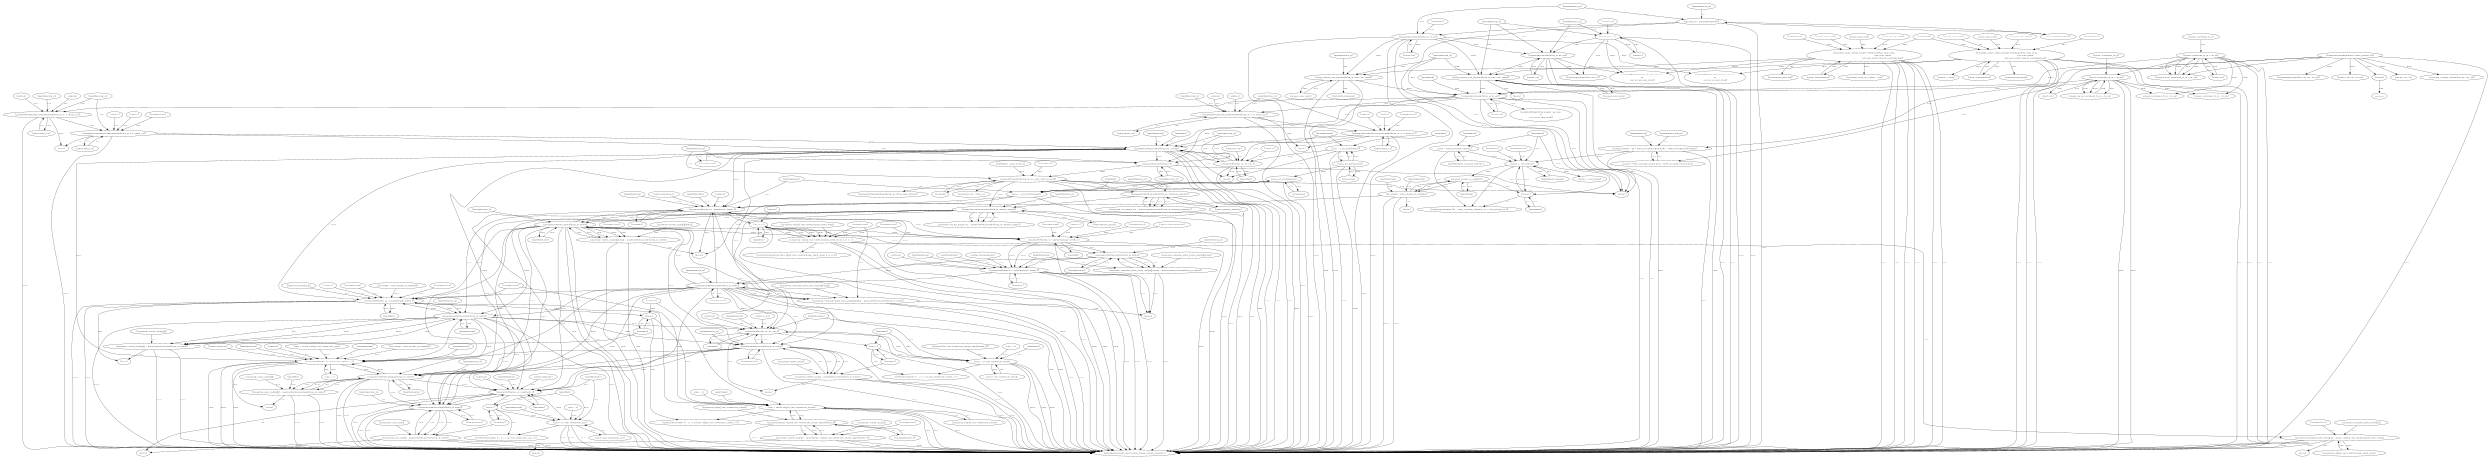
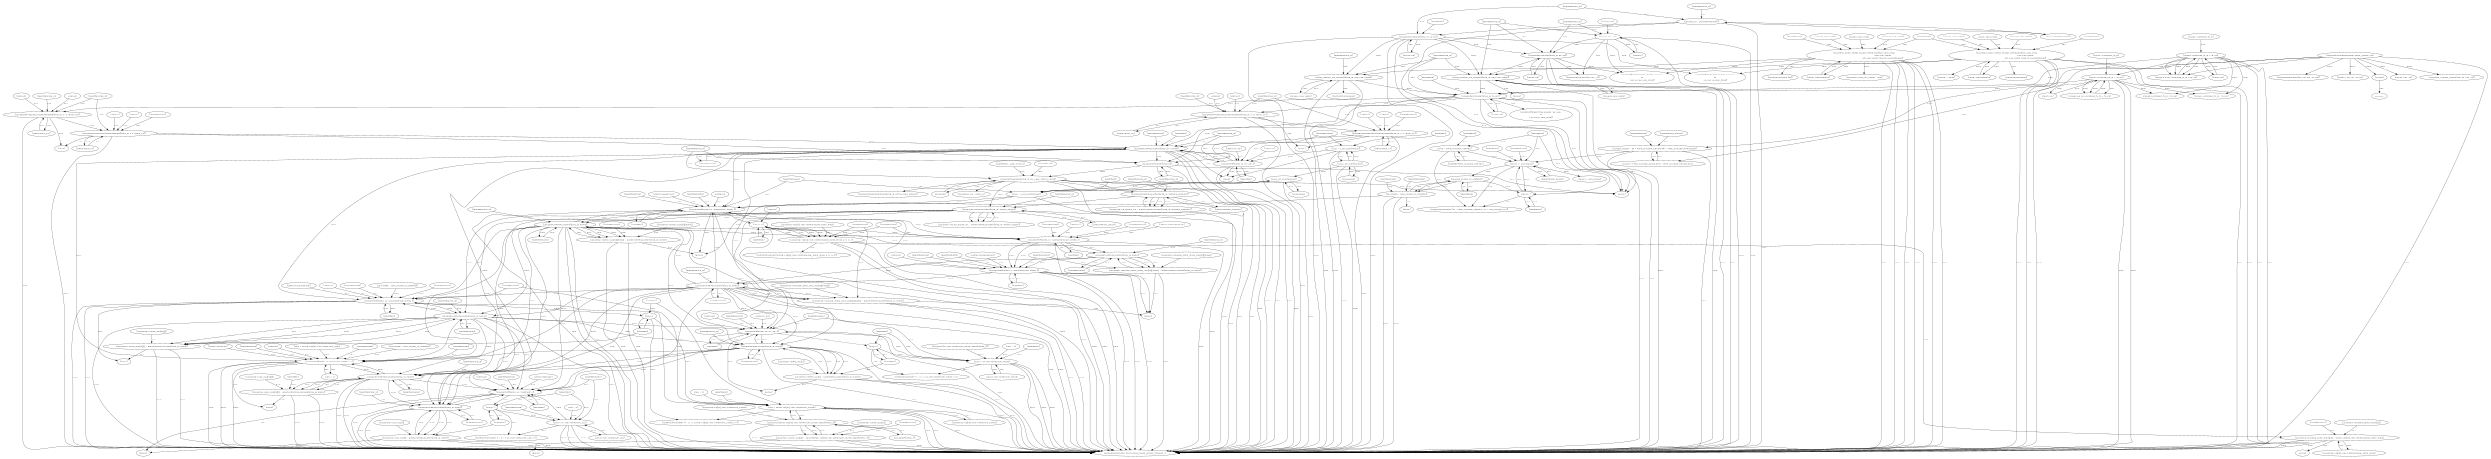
node "(MethodParameterIn,struct vrend_shader *gs)": label "(MethodParameterIn,struct vrend_shader *gs)" -> "(MethodParameterIn,attrib vrend_shader *gs)"
